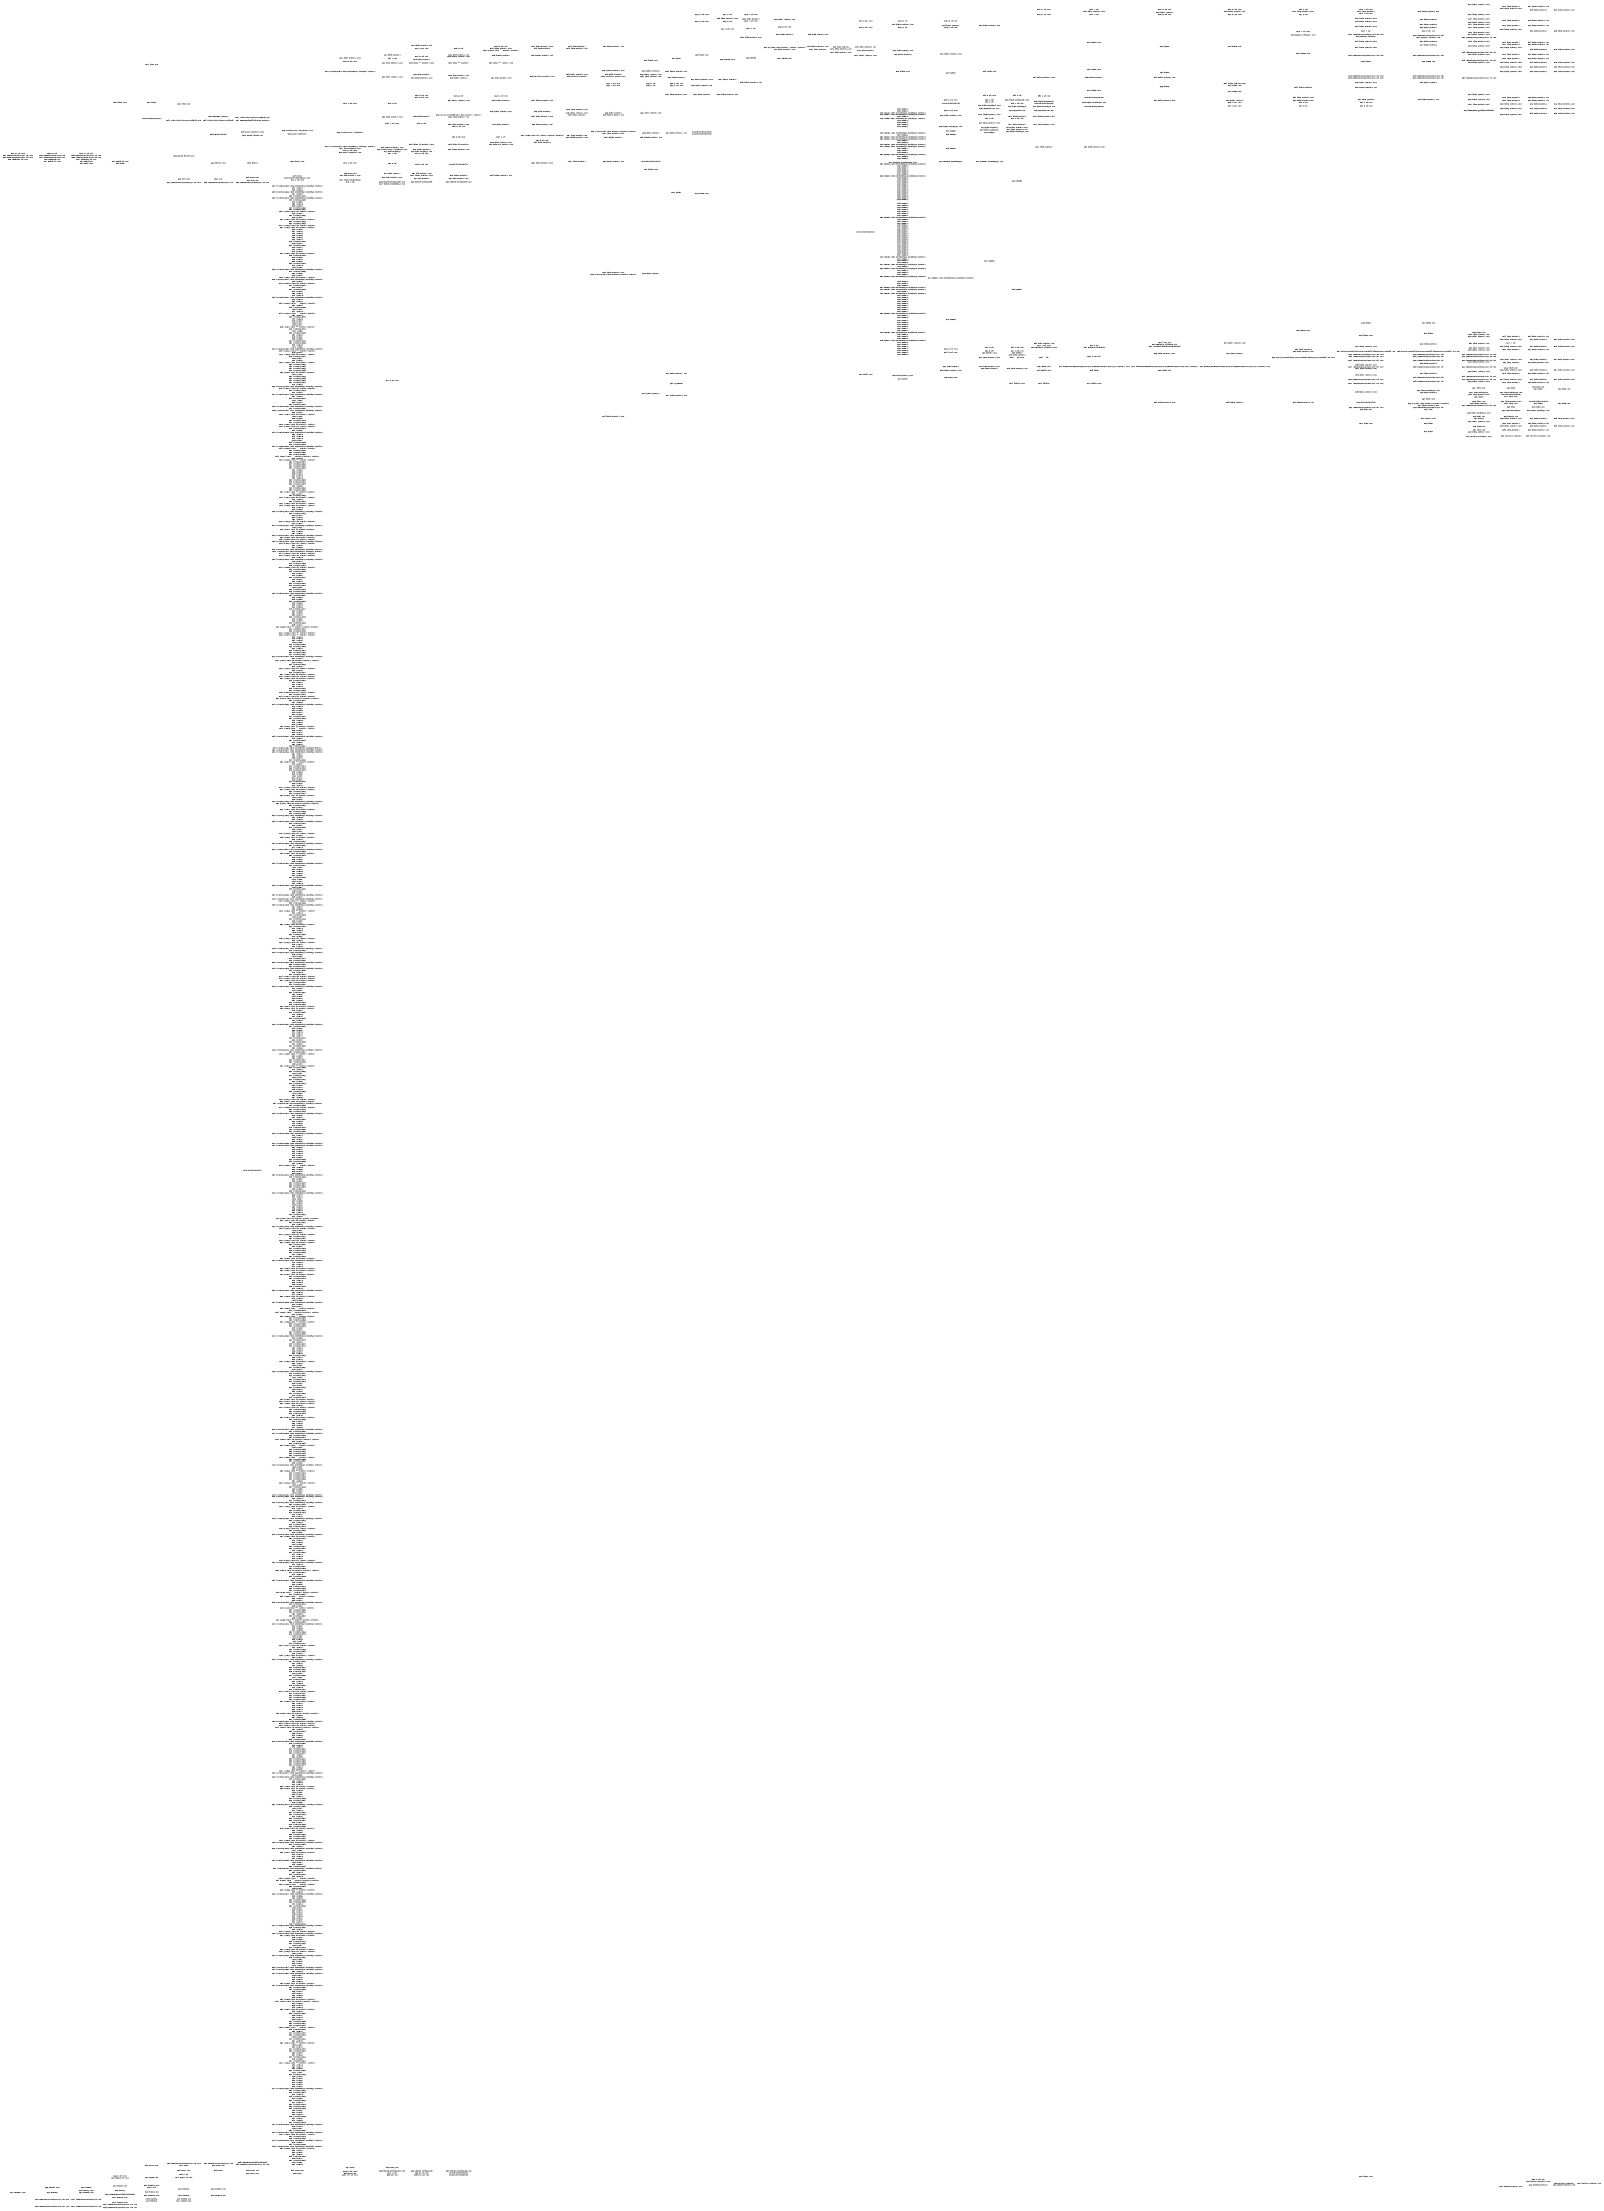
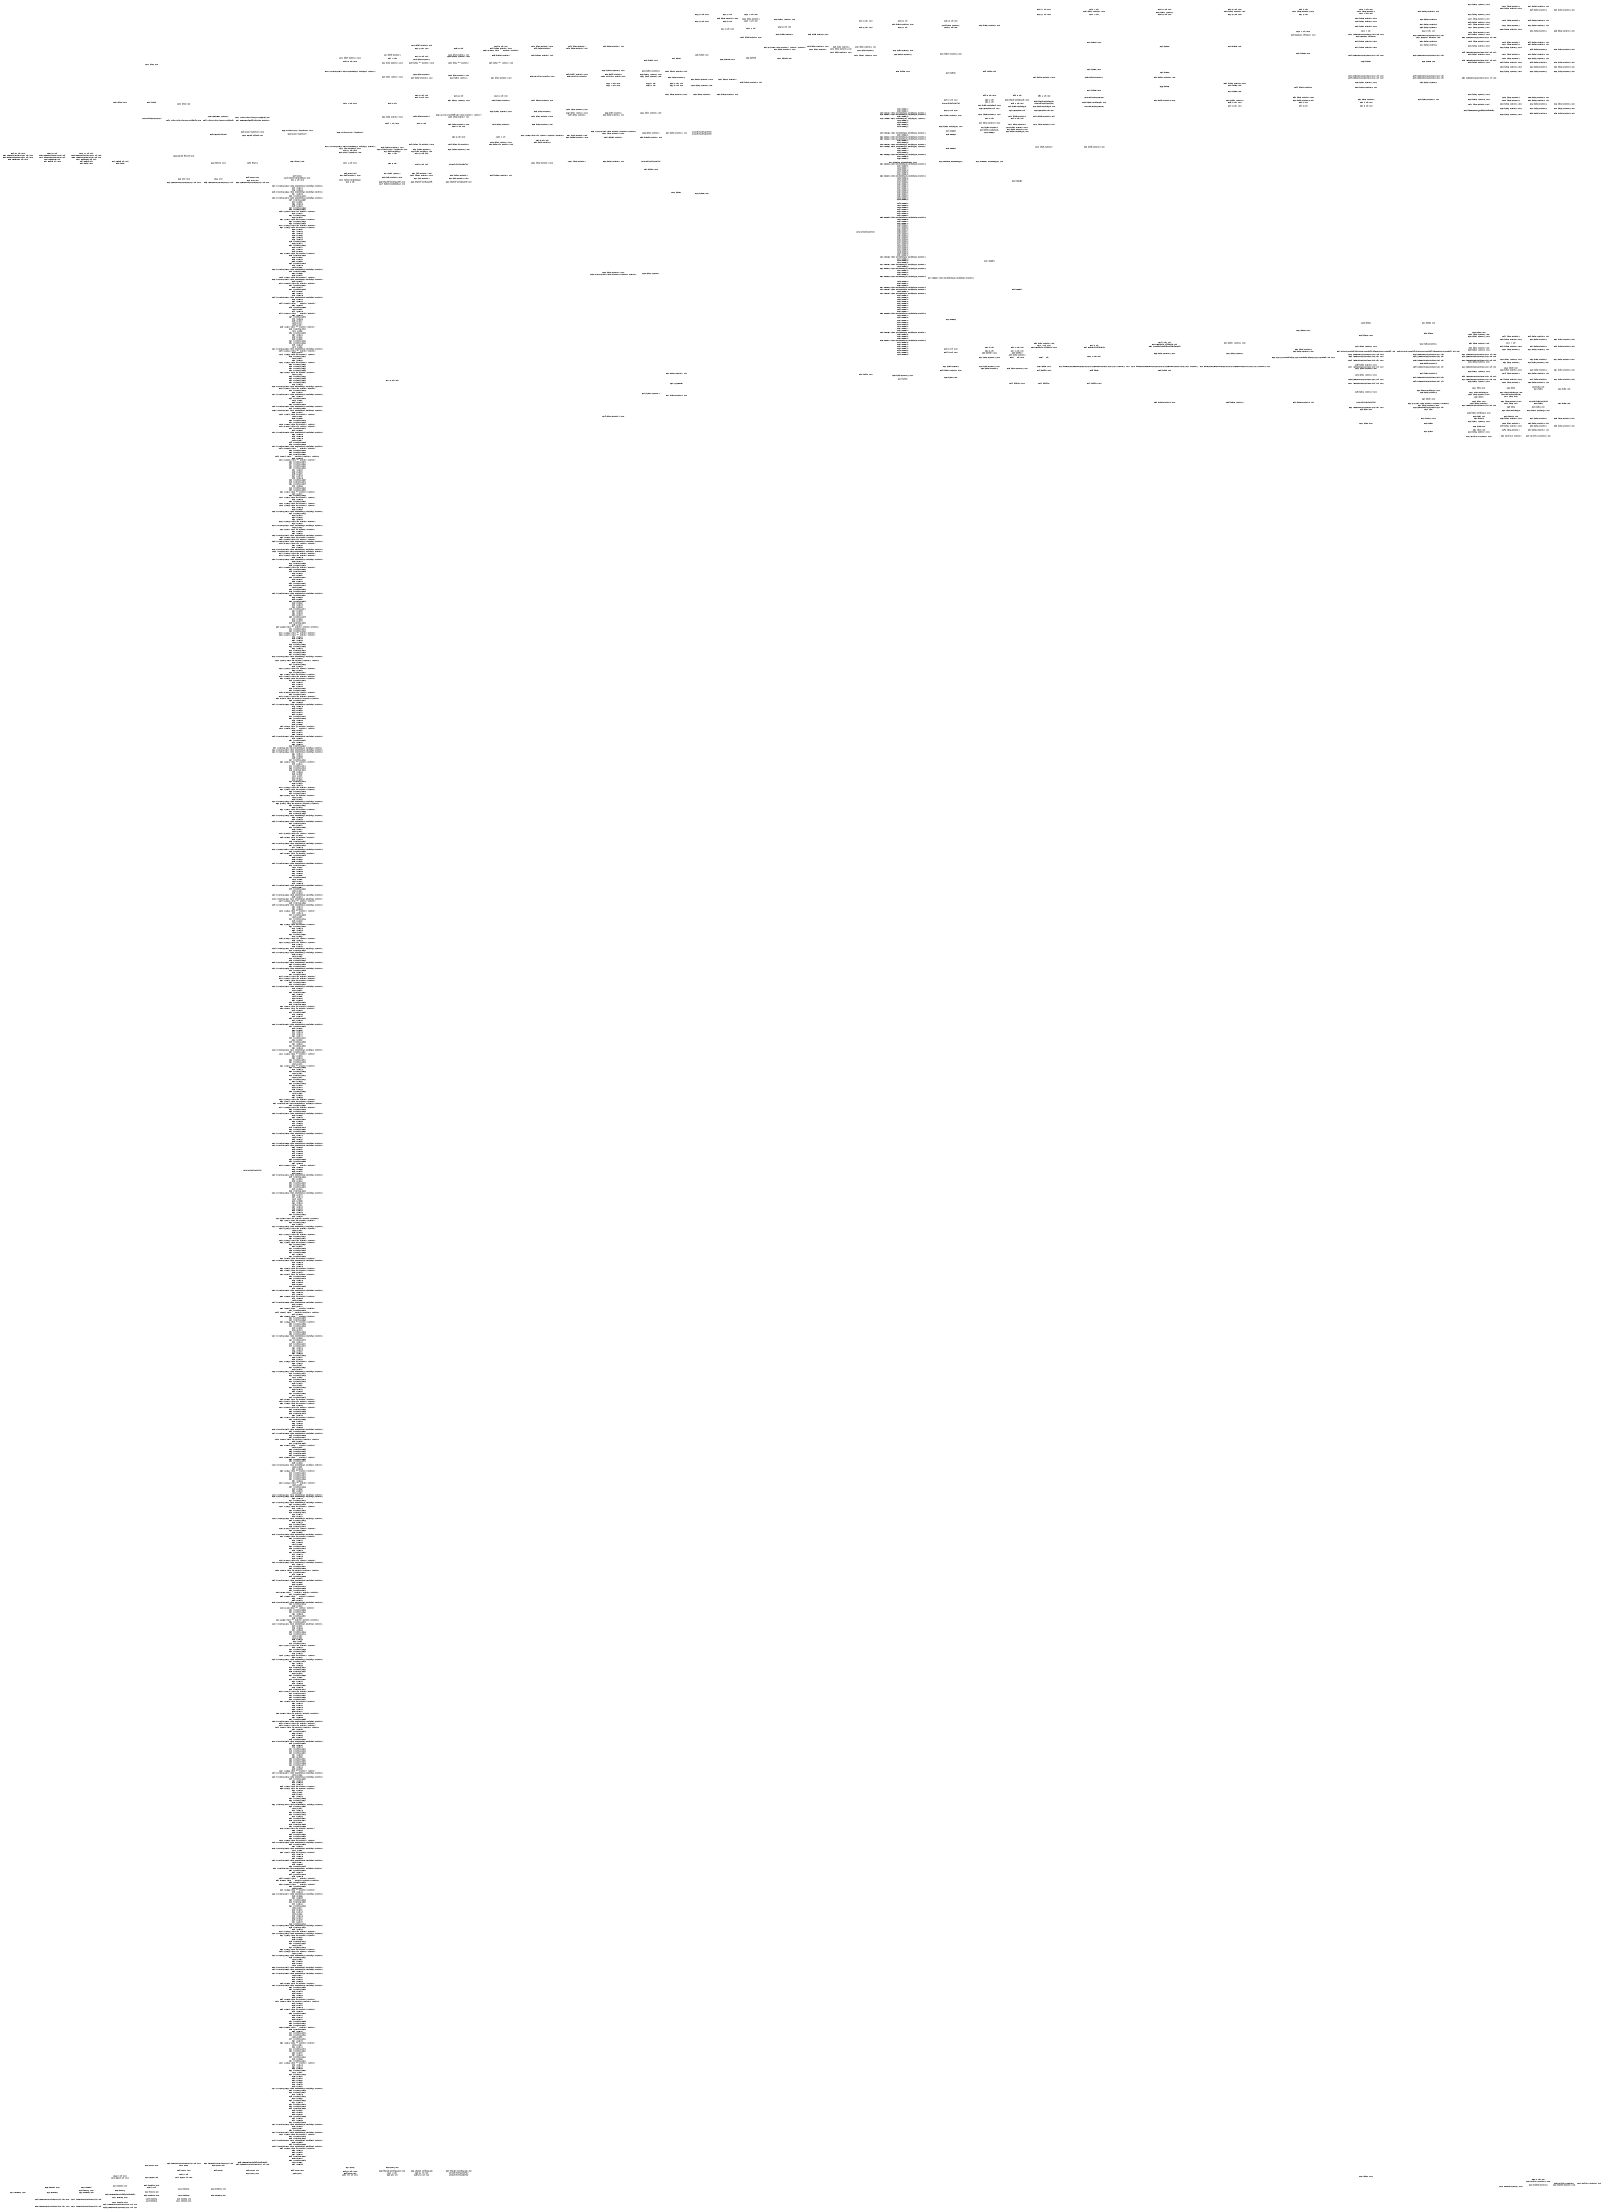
node "CE0x3c97490": text "false/selinux/hooks.c,1713" -> "security/selinux/hooks.c,1713"
